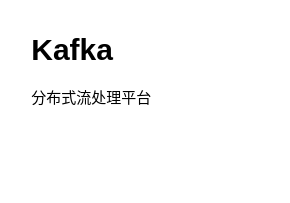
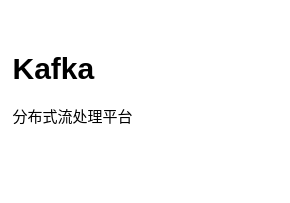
node "Kafka分布式流处理平台": moved (144, 101) -> (126, 119)
